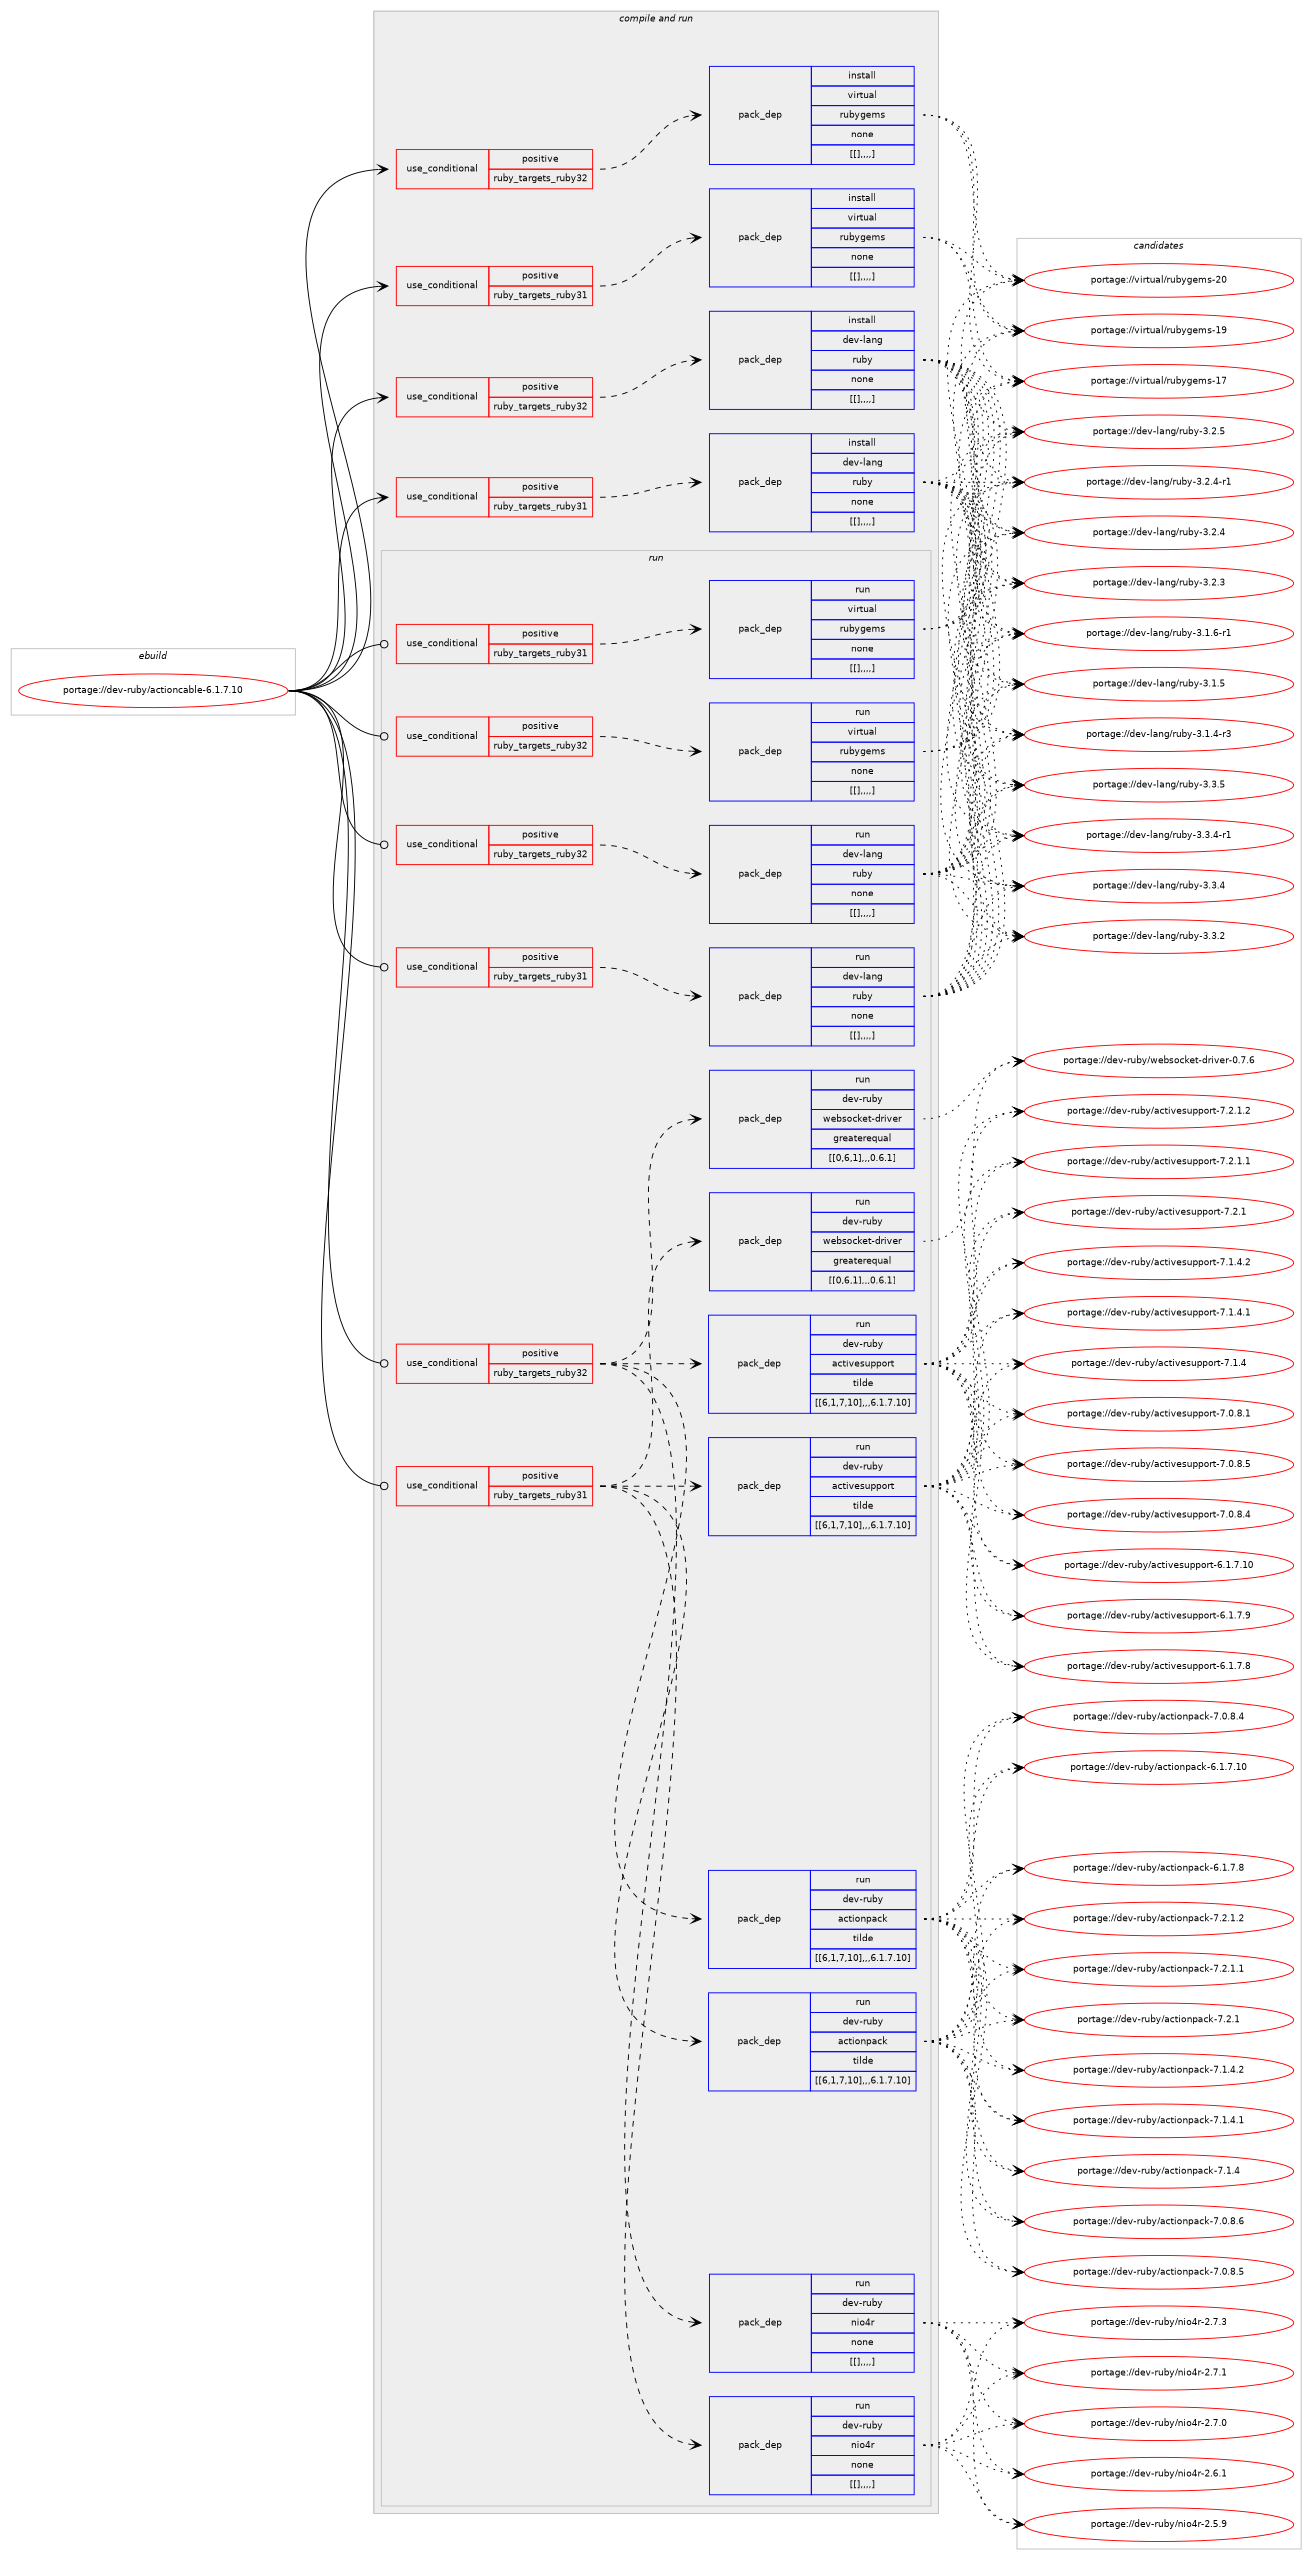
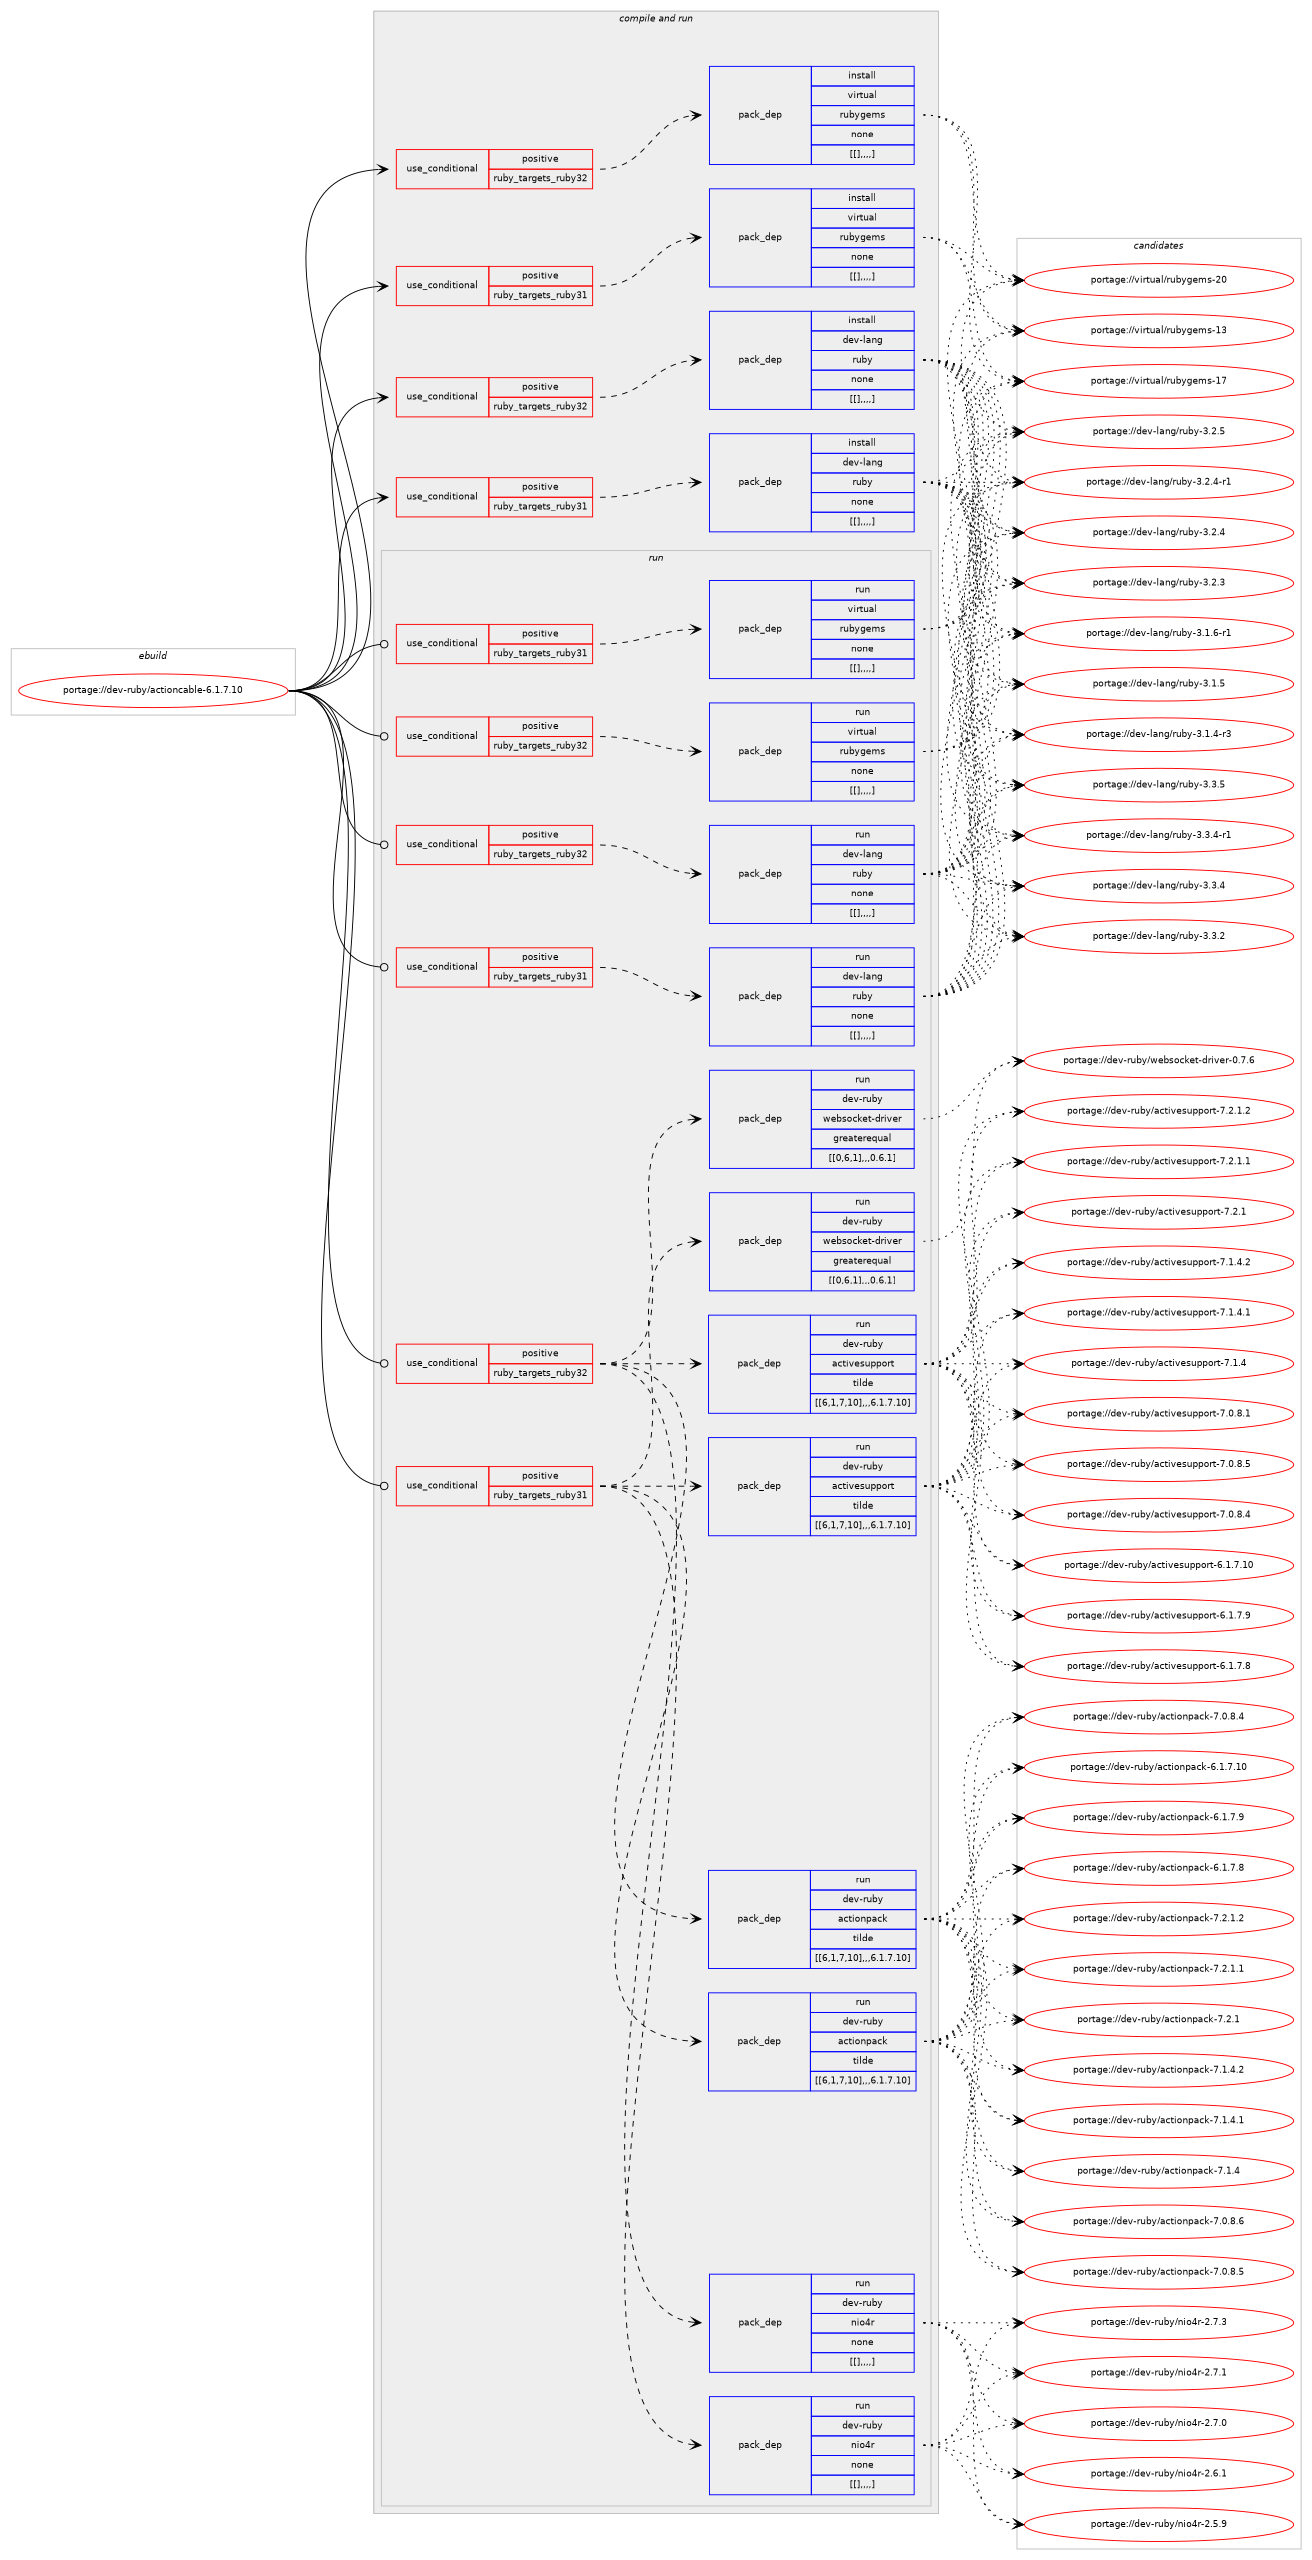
node "portage://virtual/rubygems-19": label "portage://virtual/rubygems-19" -> "portage://virtual/rubygems-13"
node "portage://dev-ruby/actionpack-6.1.7.9": added
